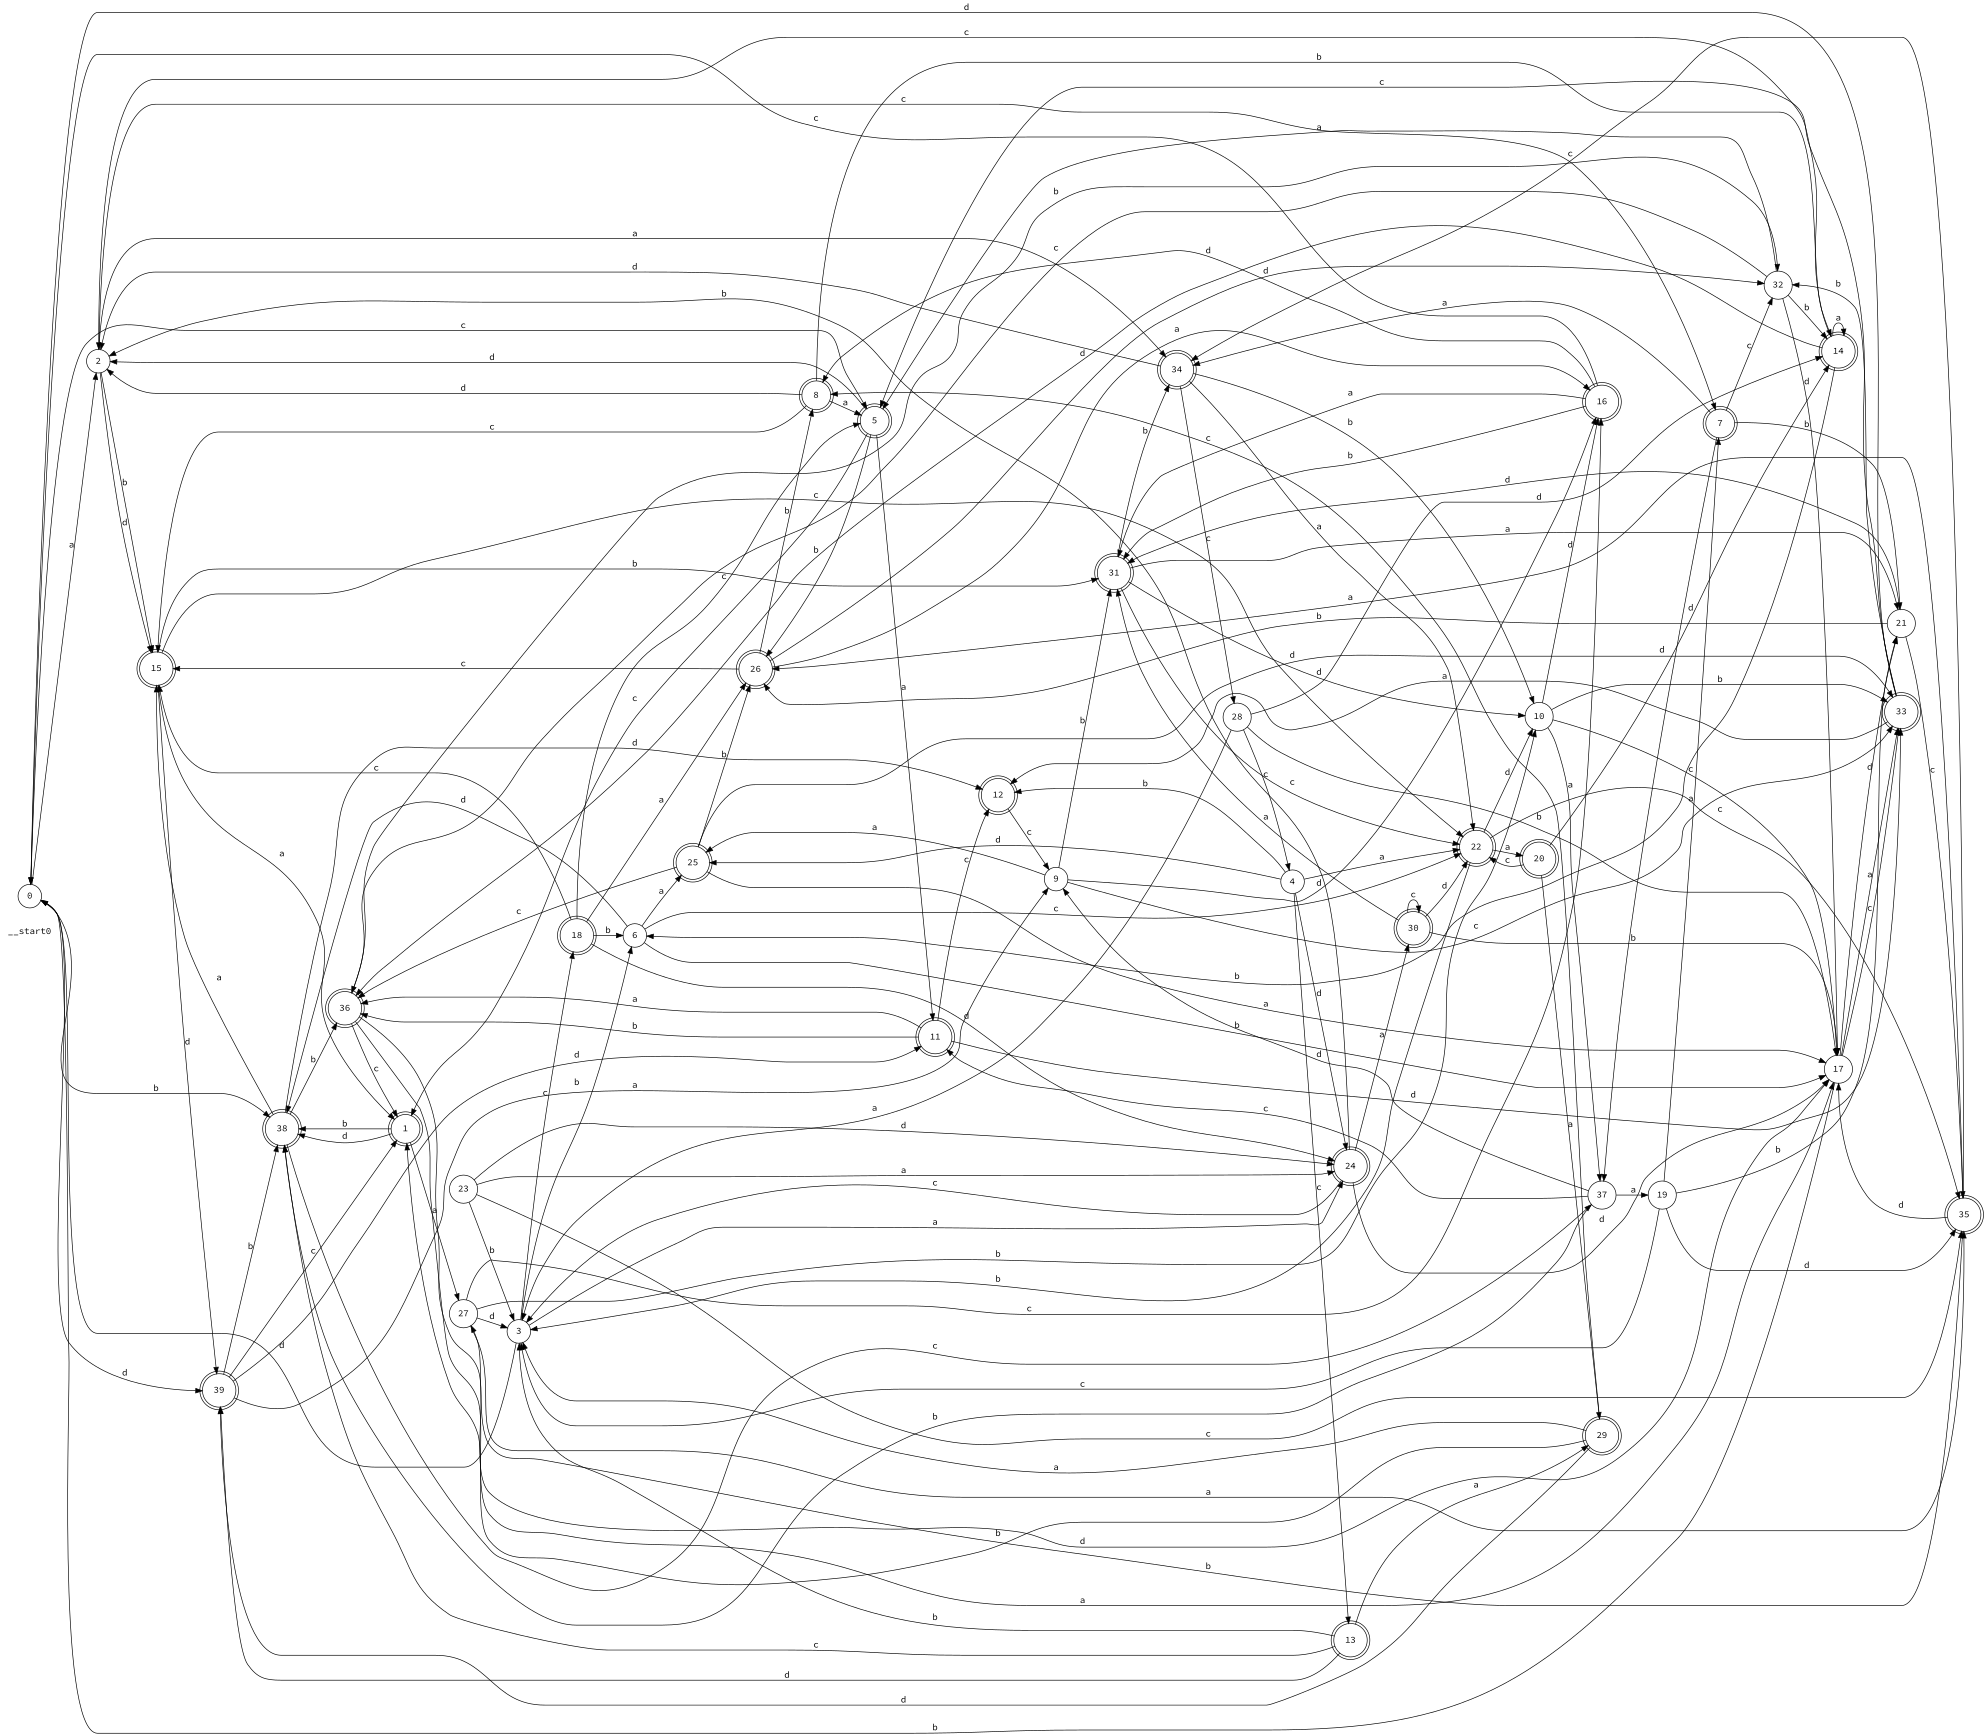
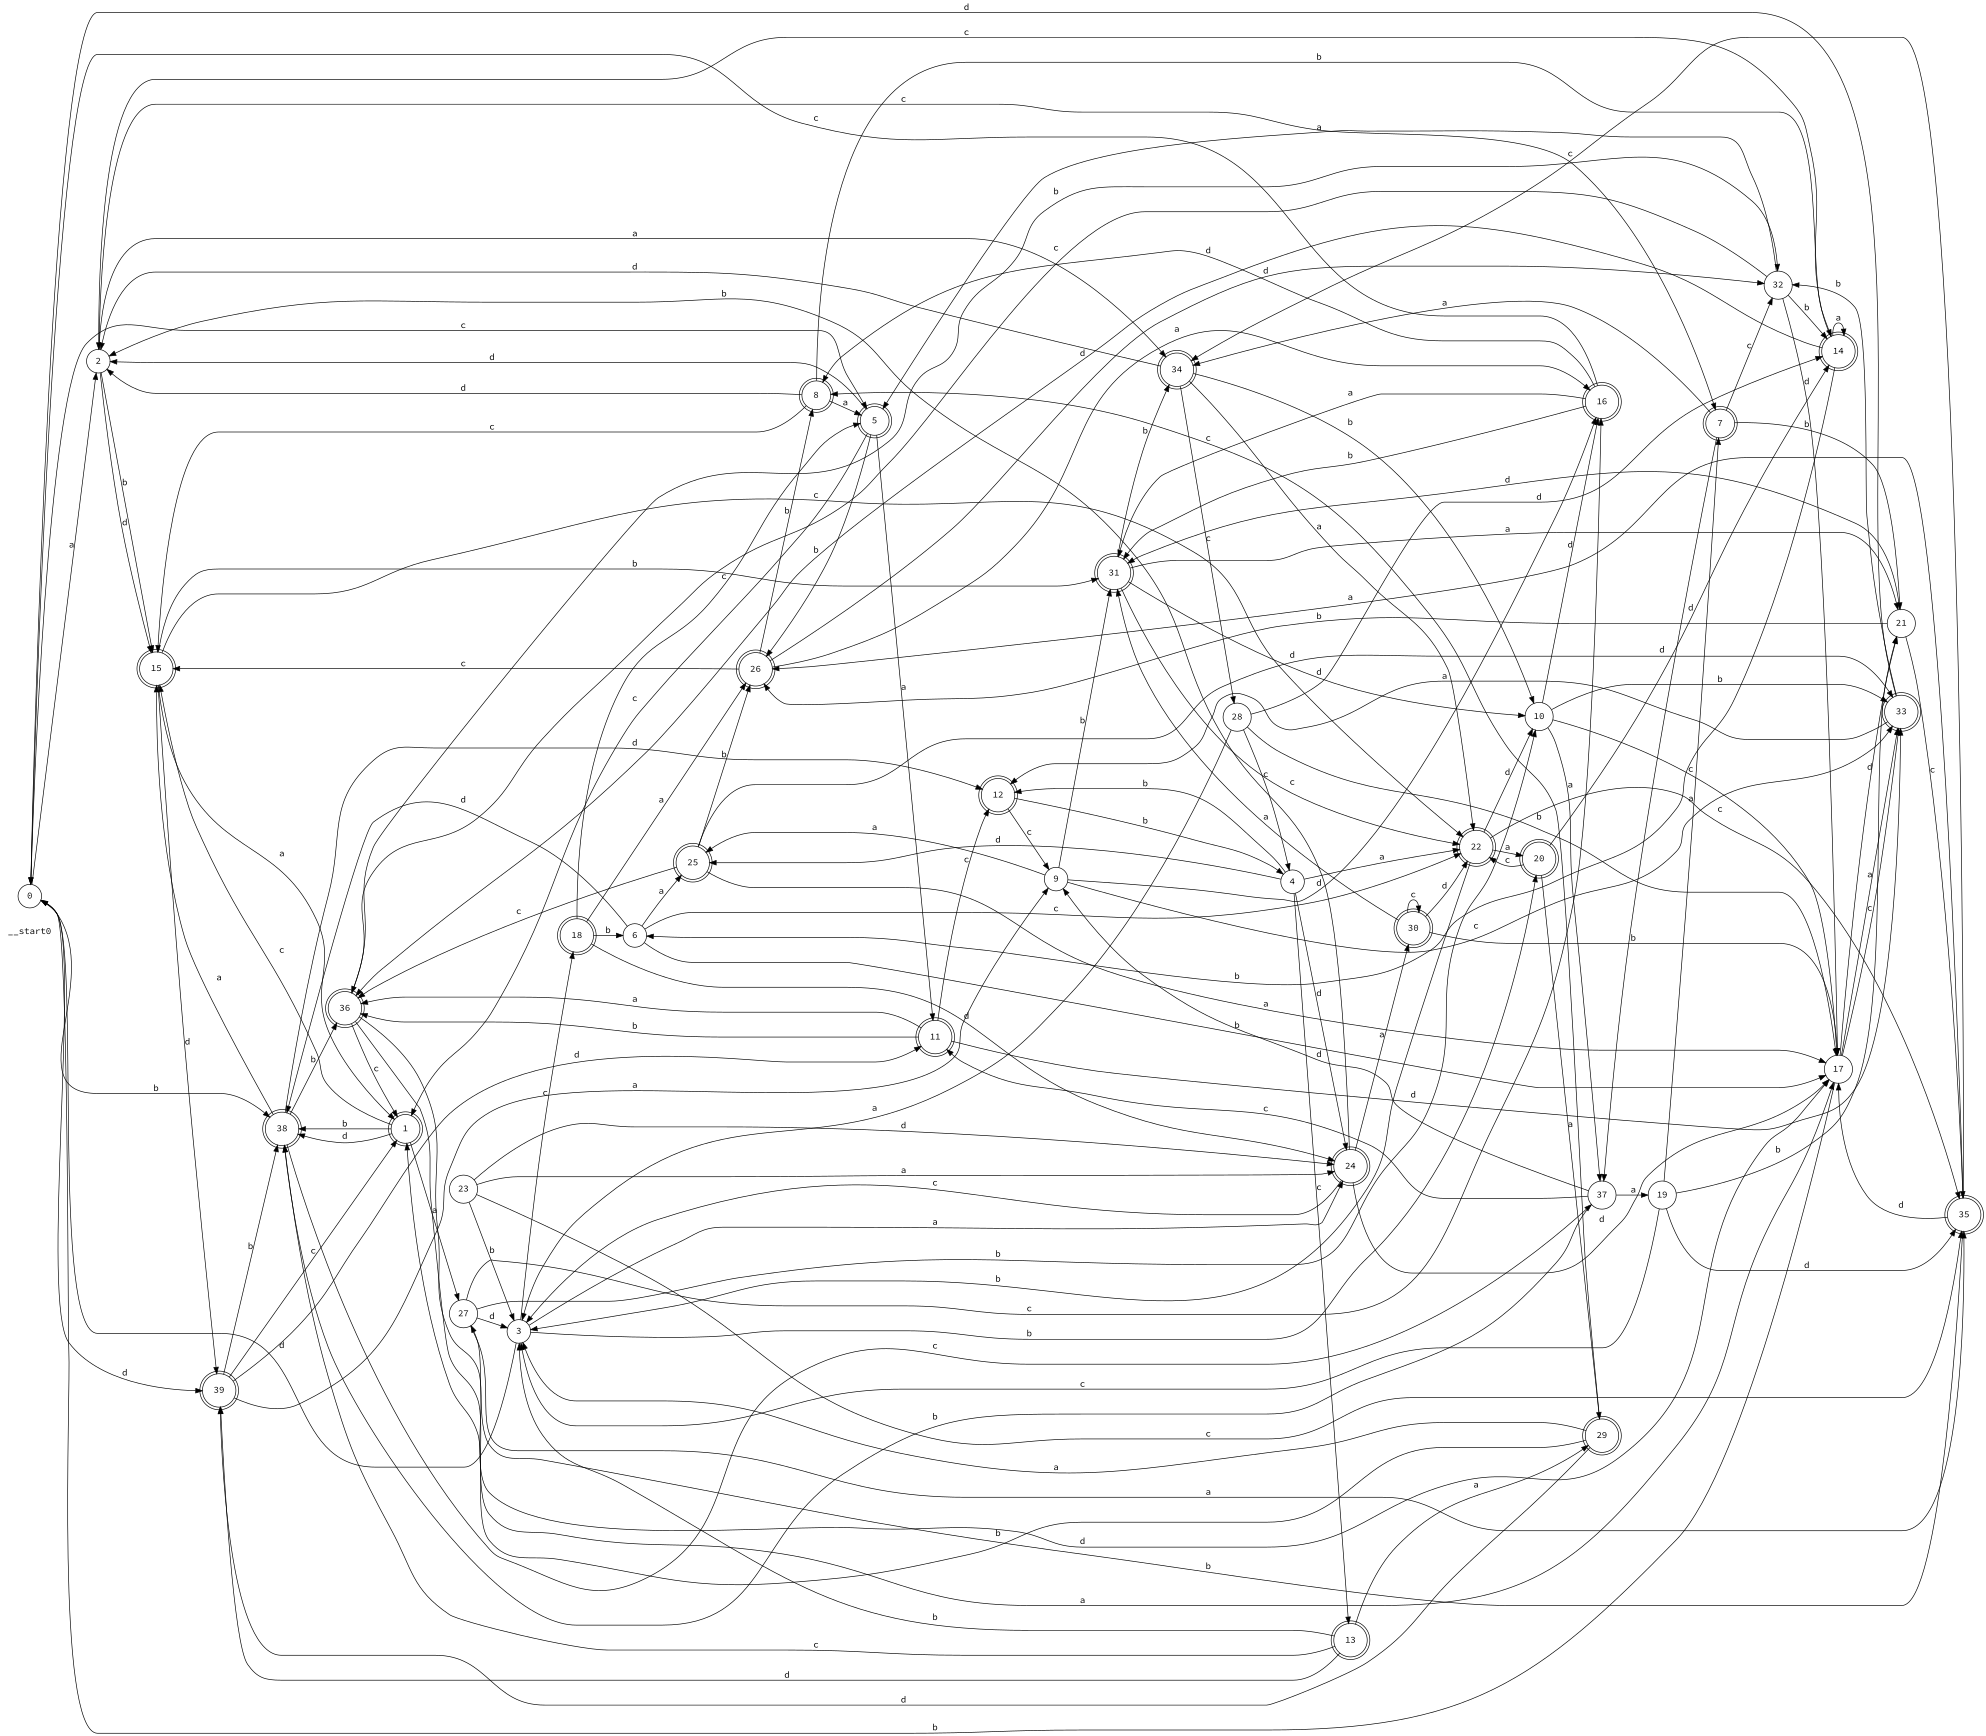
edge "33" -> "5": removed, label "c"
edge "18" -> "15": now "1" -> "15"
edge "12" -> "4": added, label "b"
edge "3" -> "6": now "3" -> "20"
